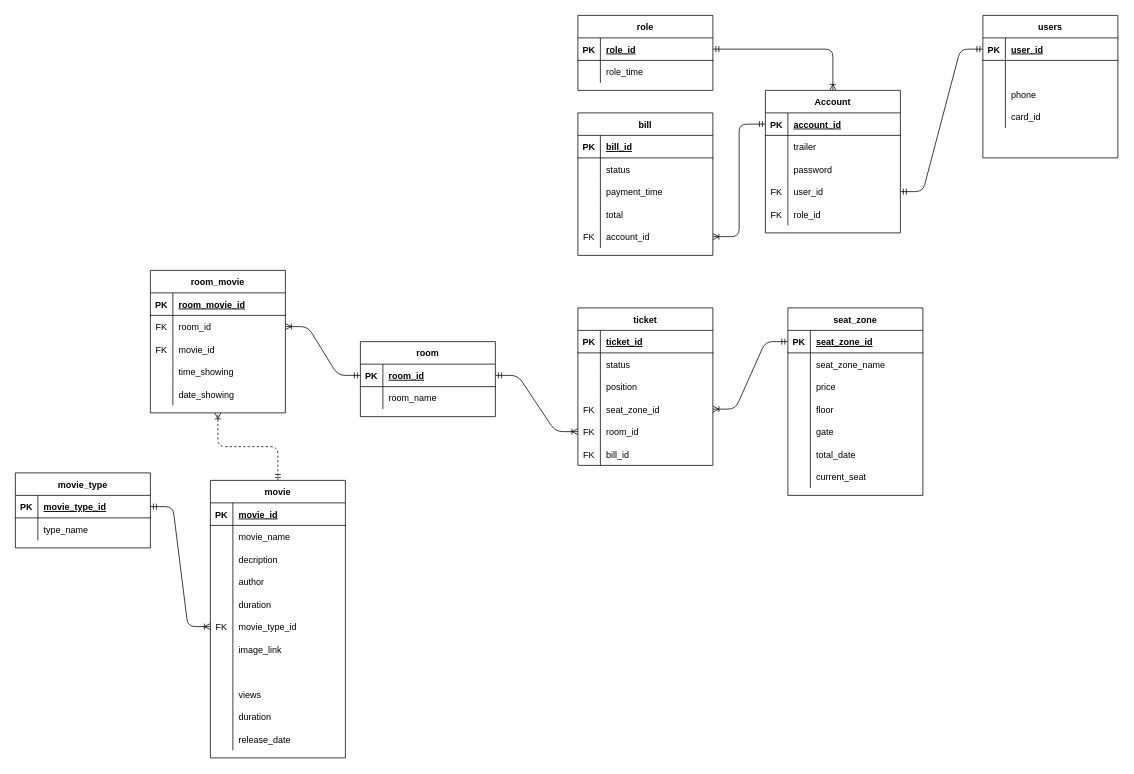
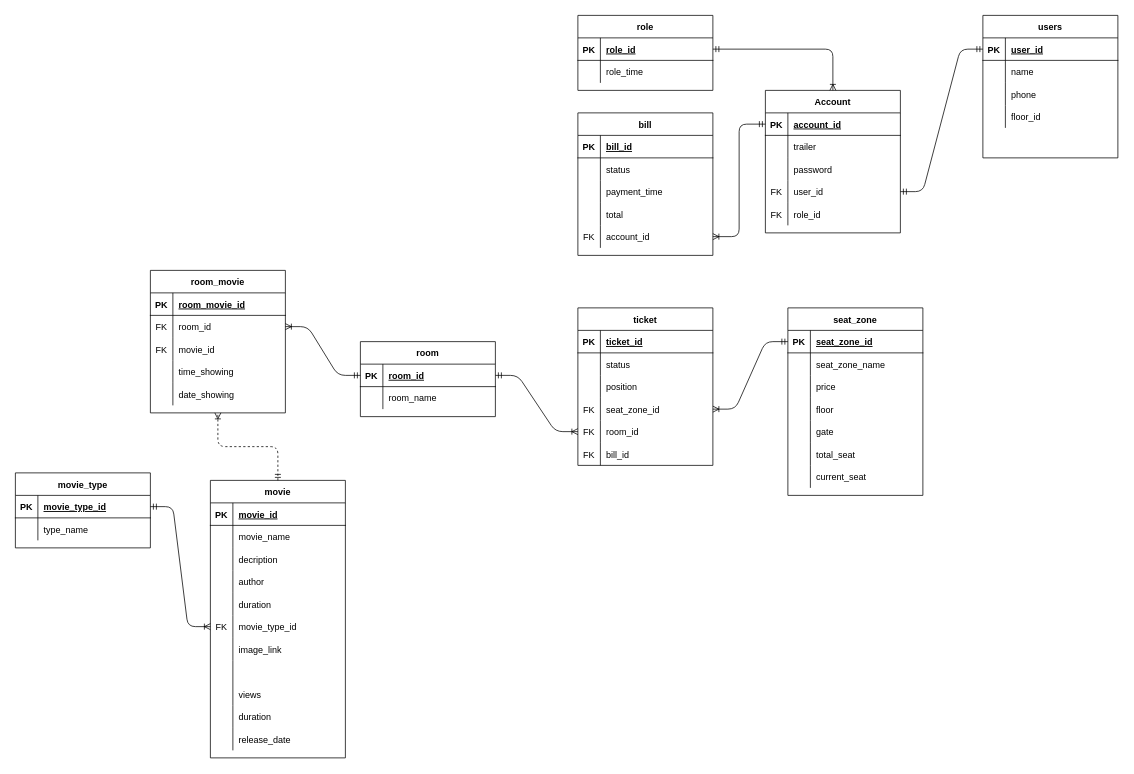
node "name": added
node "card_id": label "card_id" -> "floor_id"
node "total_date": label "total_date" -> "total_seat"
